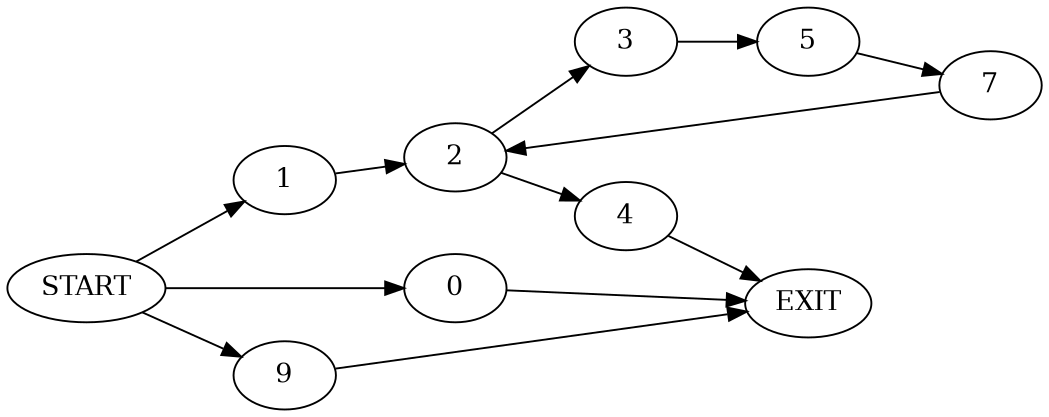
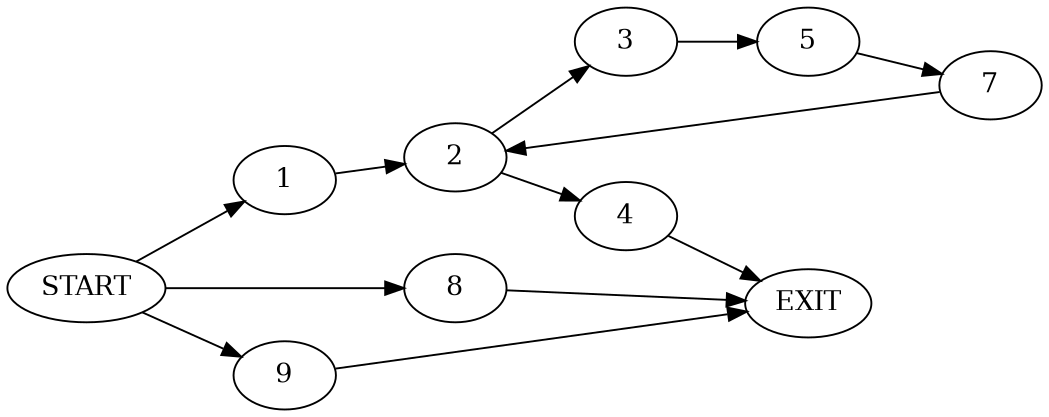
node "0": label "0" -> "8"
